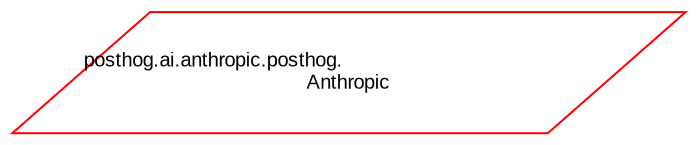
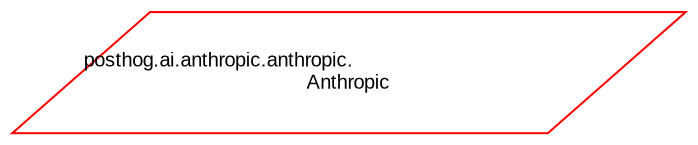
node "posthog.ai.anthropic.posthog. Anthropic": label "posthog.ai.anthropic.posthog. Anthropic" -> "posthog.ai.anthropic.anthropic. Anthropic"
